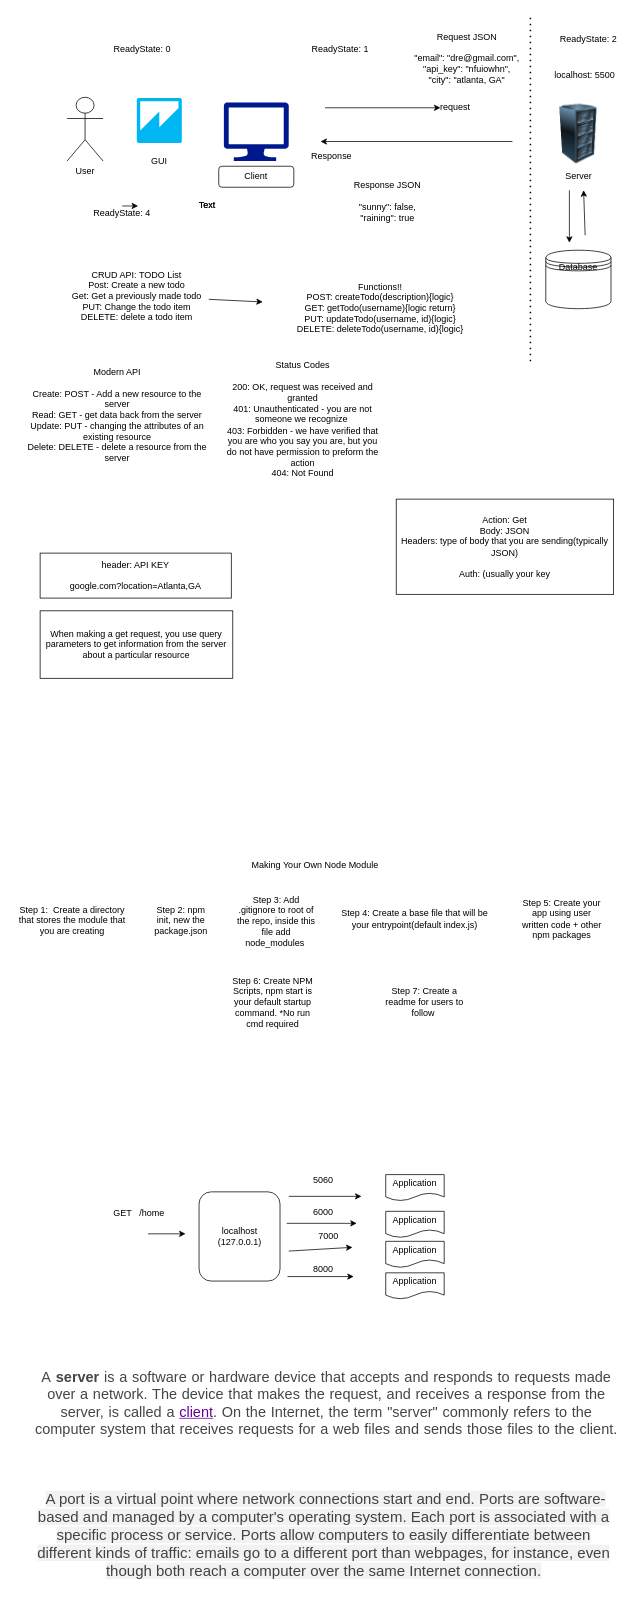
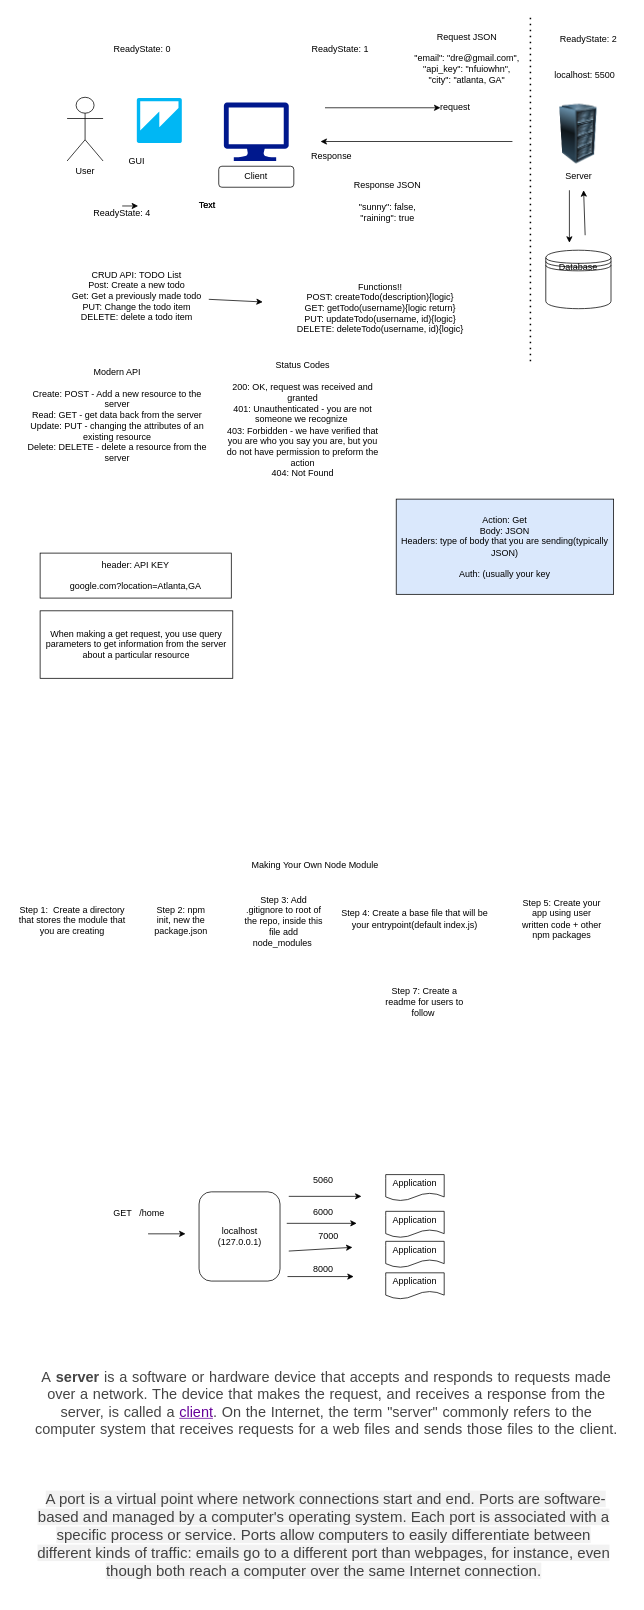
node "GUI": moved (159, 162) -> (137, 162)
node "Action: Get Body: JSON Headers: type of body that you are sending(typically JSON) Auth: (usually your key": fillcolor #ffffff -> #dae8fc
node "Step 3: Add .gitignore to root of the repo, inside this file add node_modules": moved (276, 921) -> (284, 921)
node "Step 6: Create NPM Scripts, npm start is your default startup command. *No run cmd required": removed
